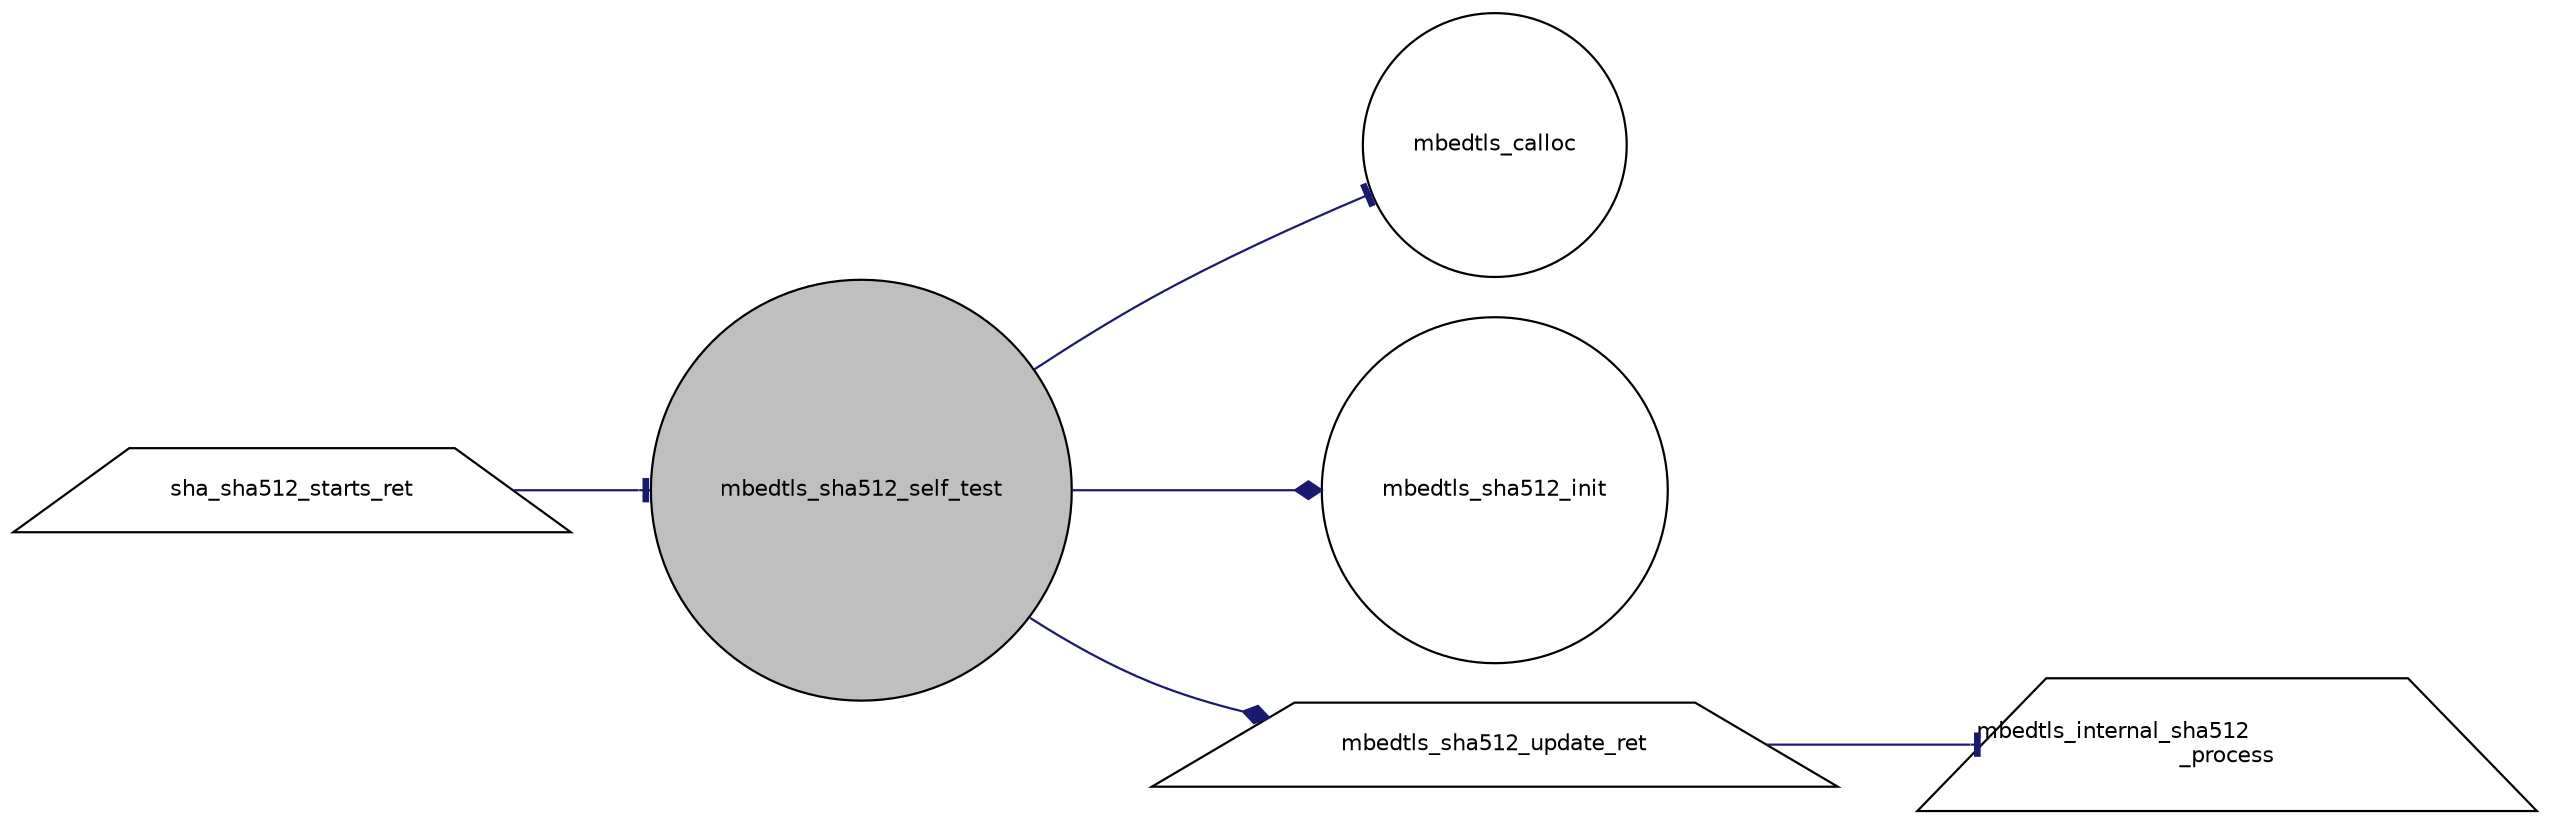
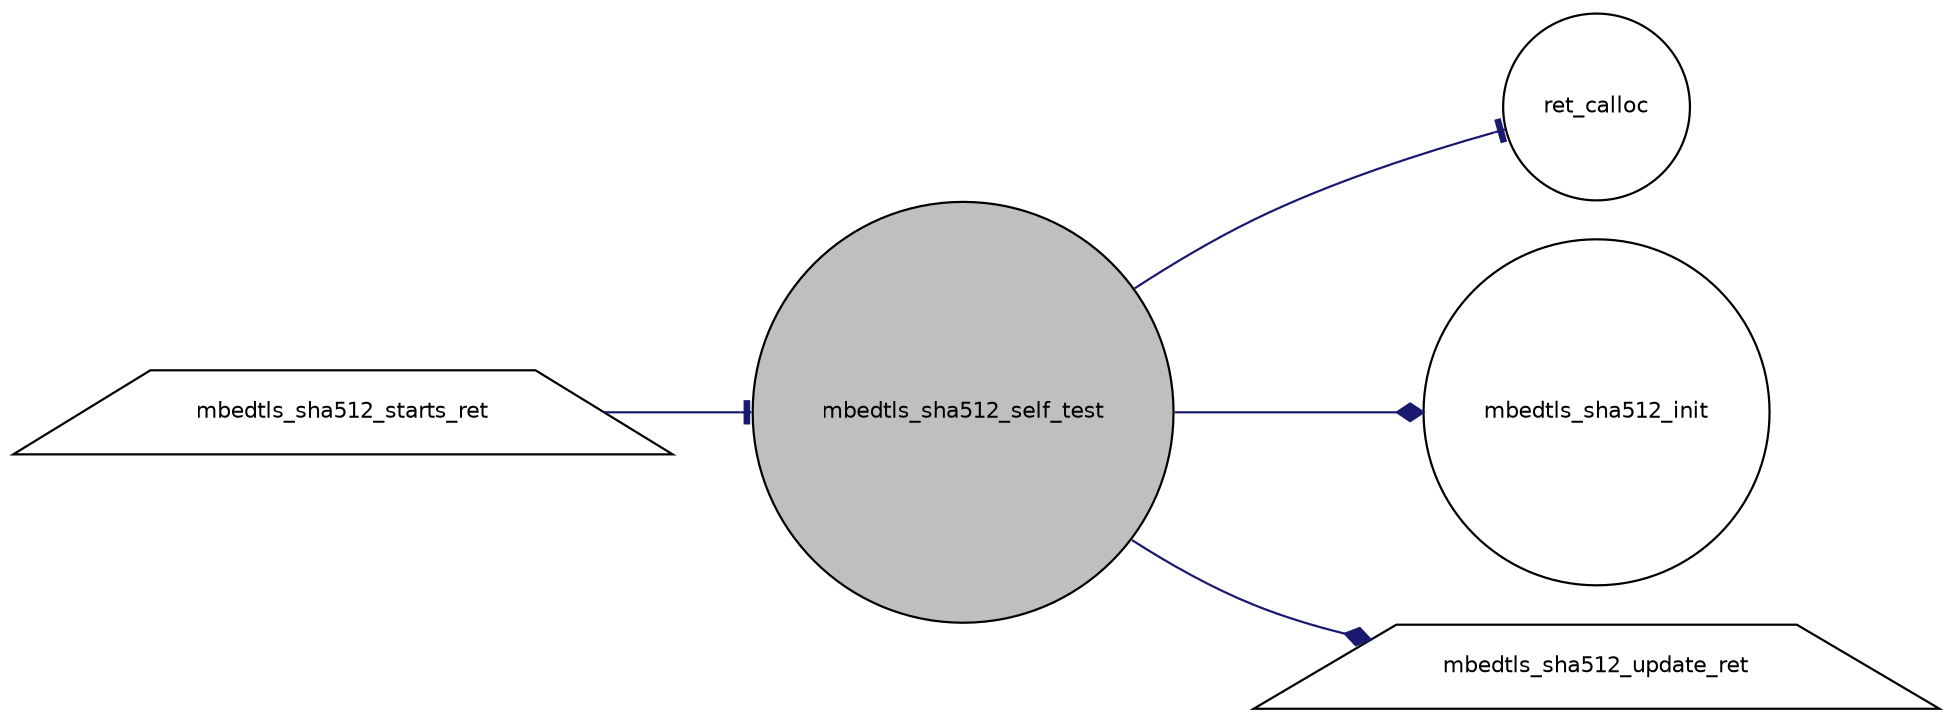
node "mbedtls_calloc": label "mbedtls_calloc" -> "ret_calloc"
node "sha_sha512_starts_ret": label "sha_sha512_starts_ret" -> "mbedtls_sha512_starts_ret"
node "mbedtls_internal_sha512 _process": removed
